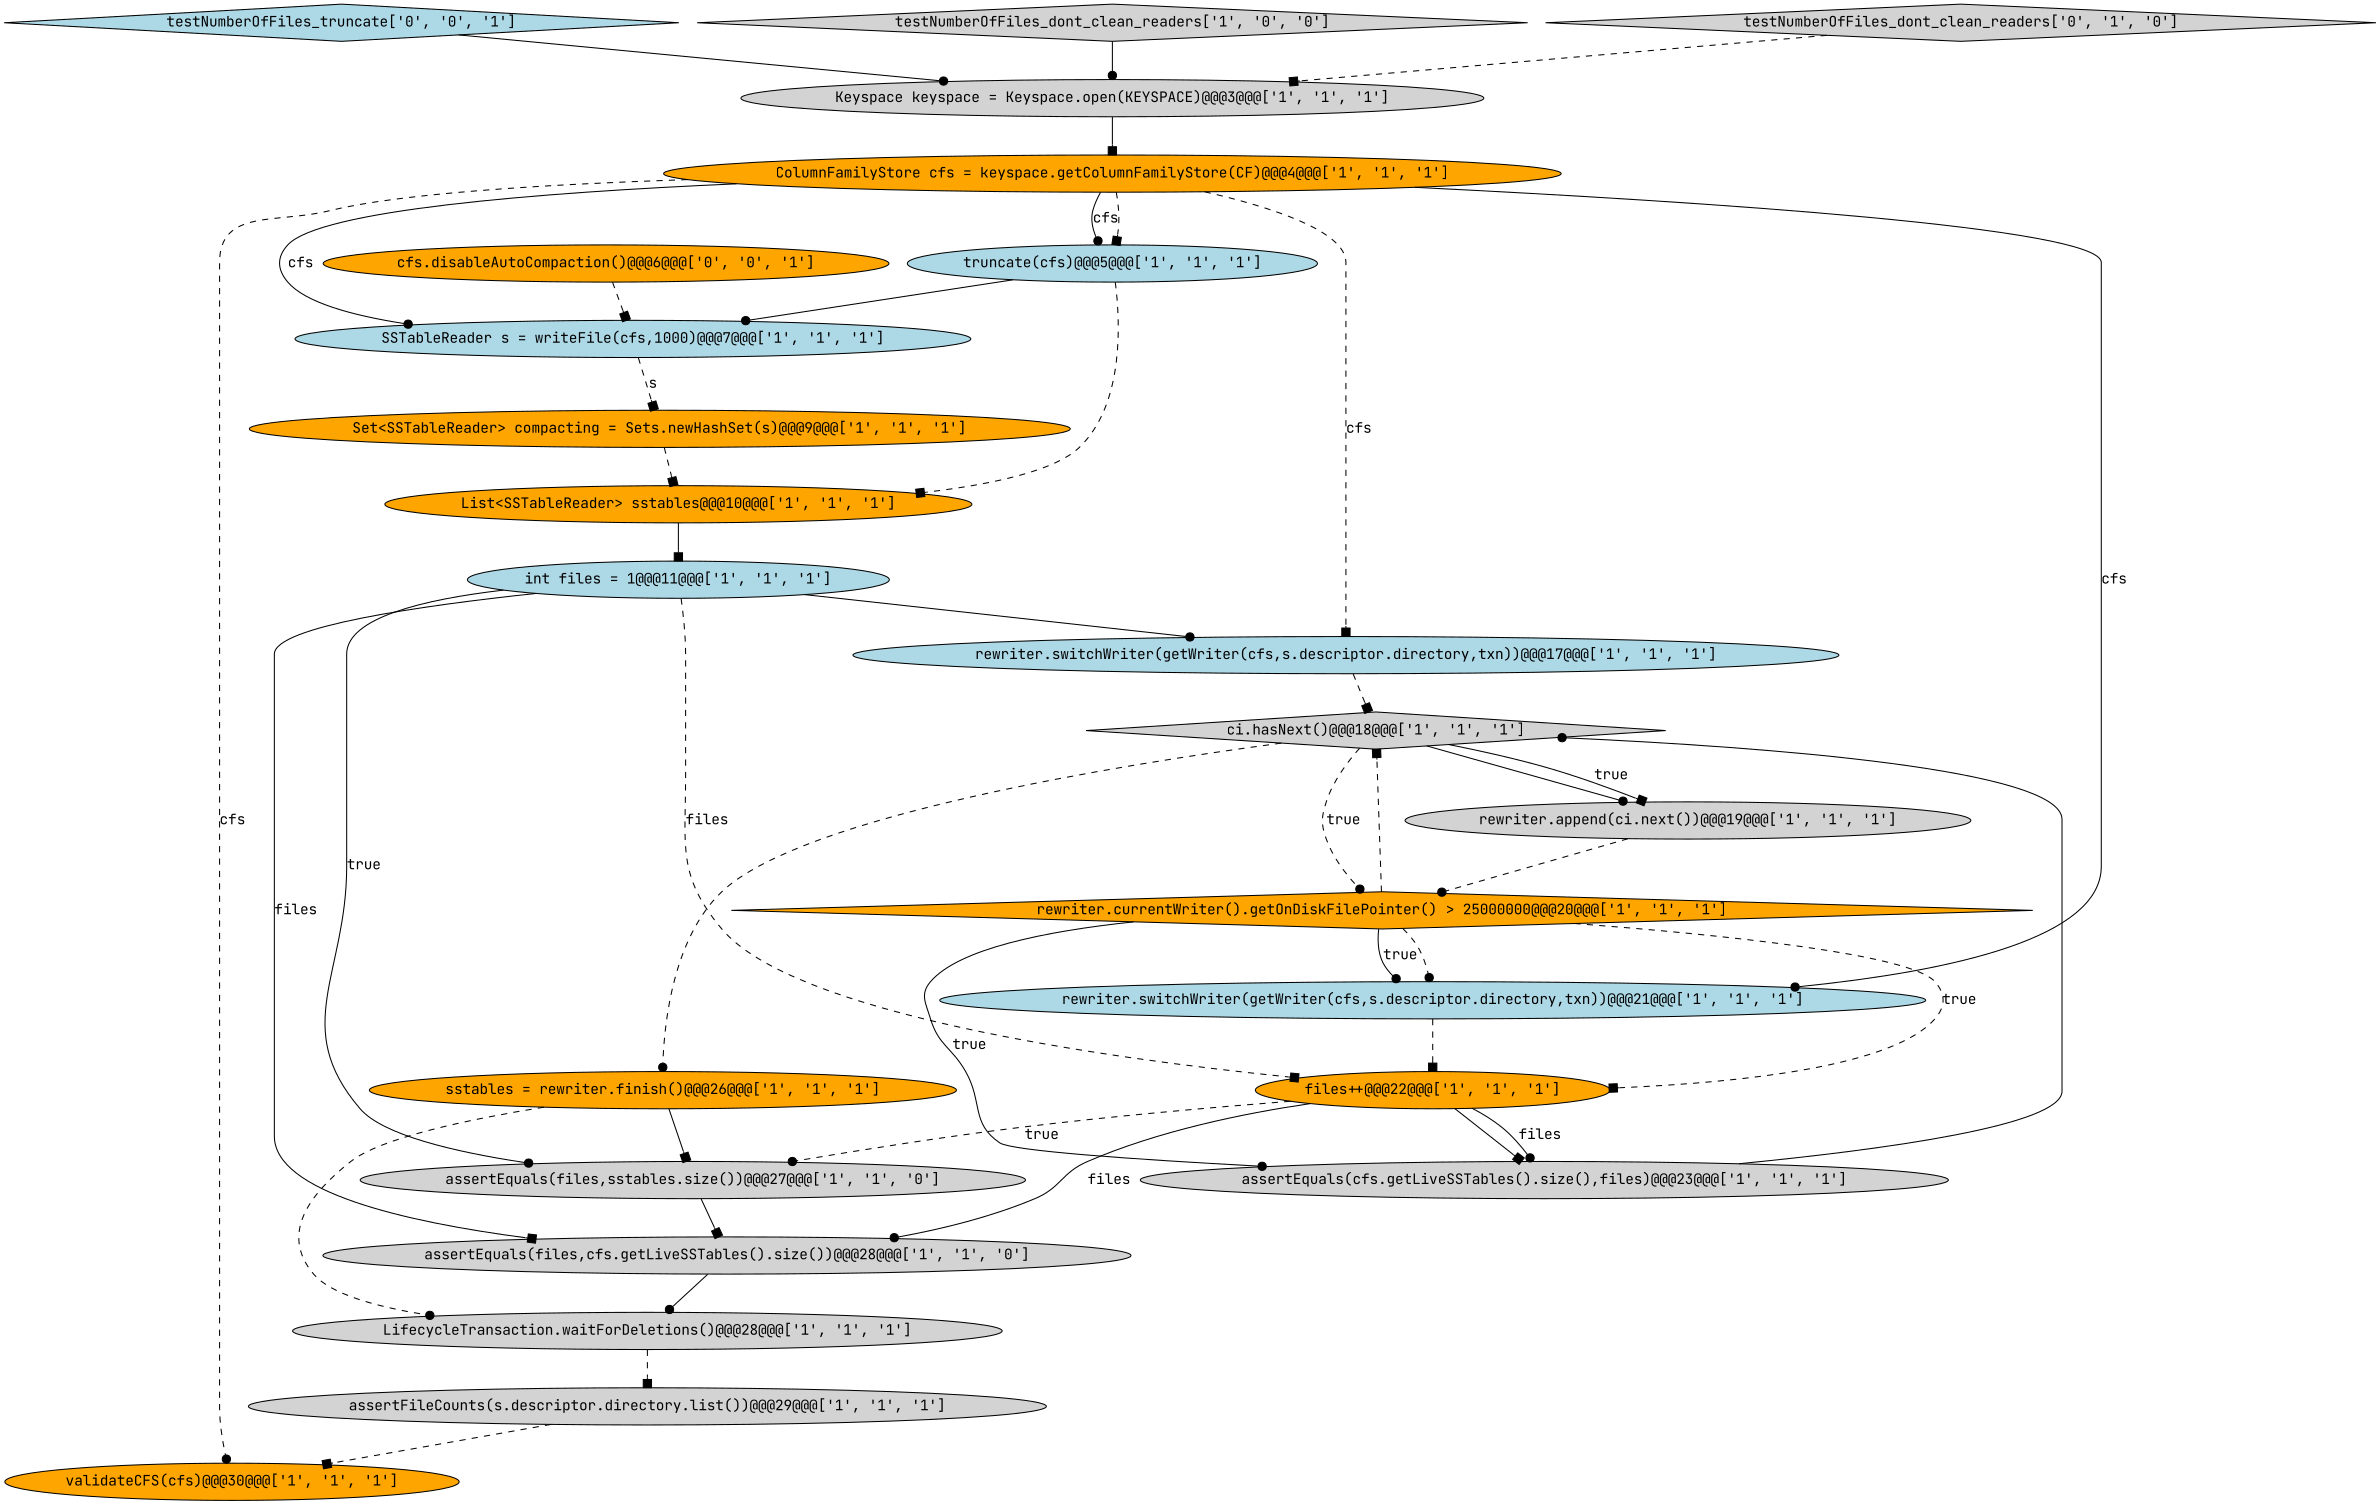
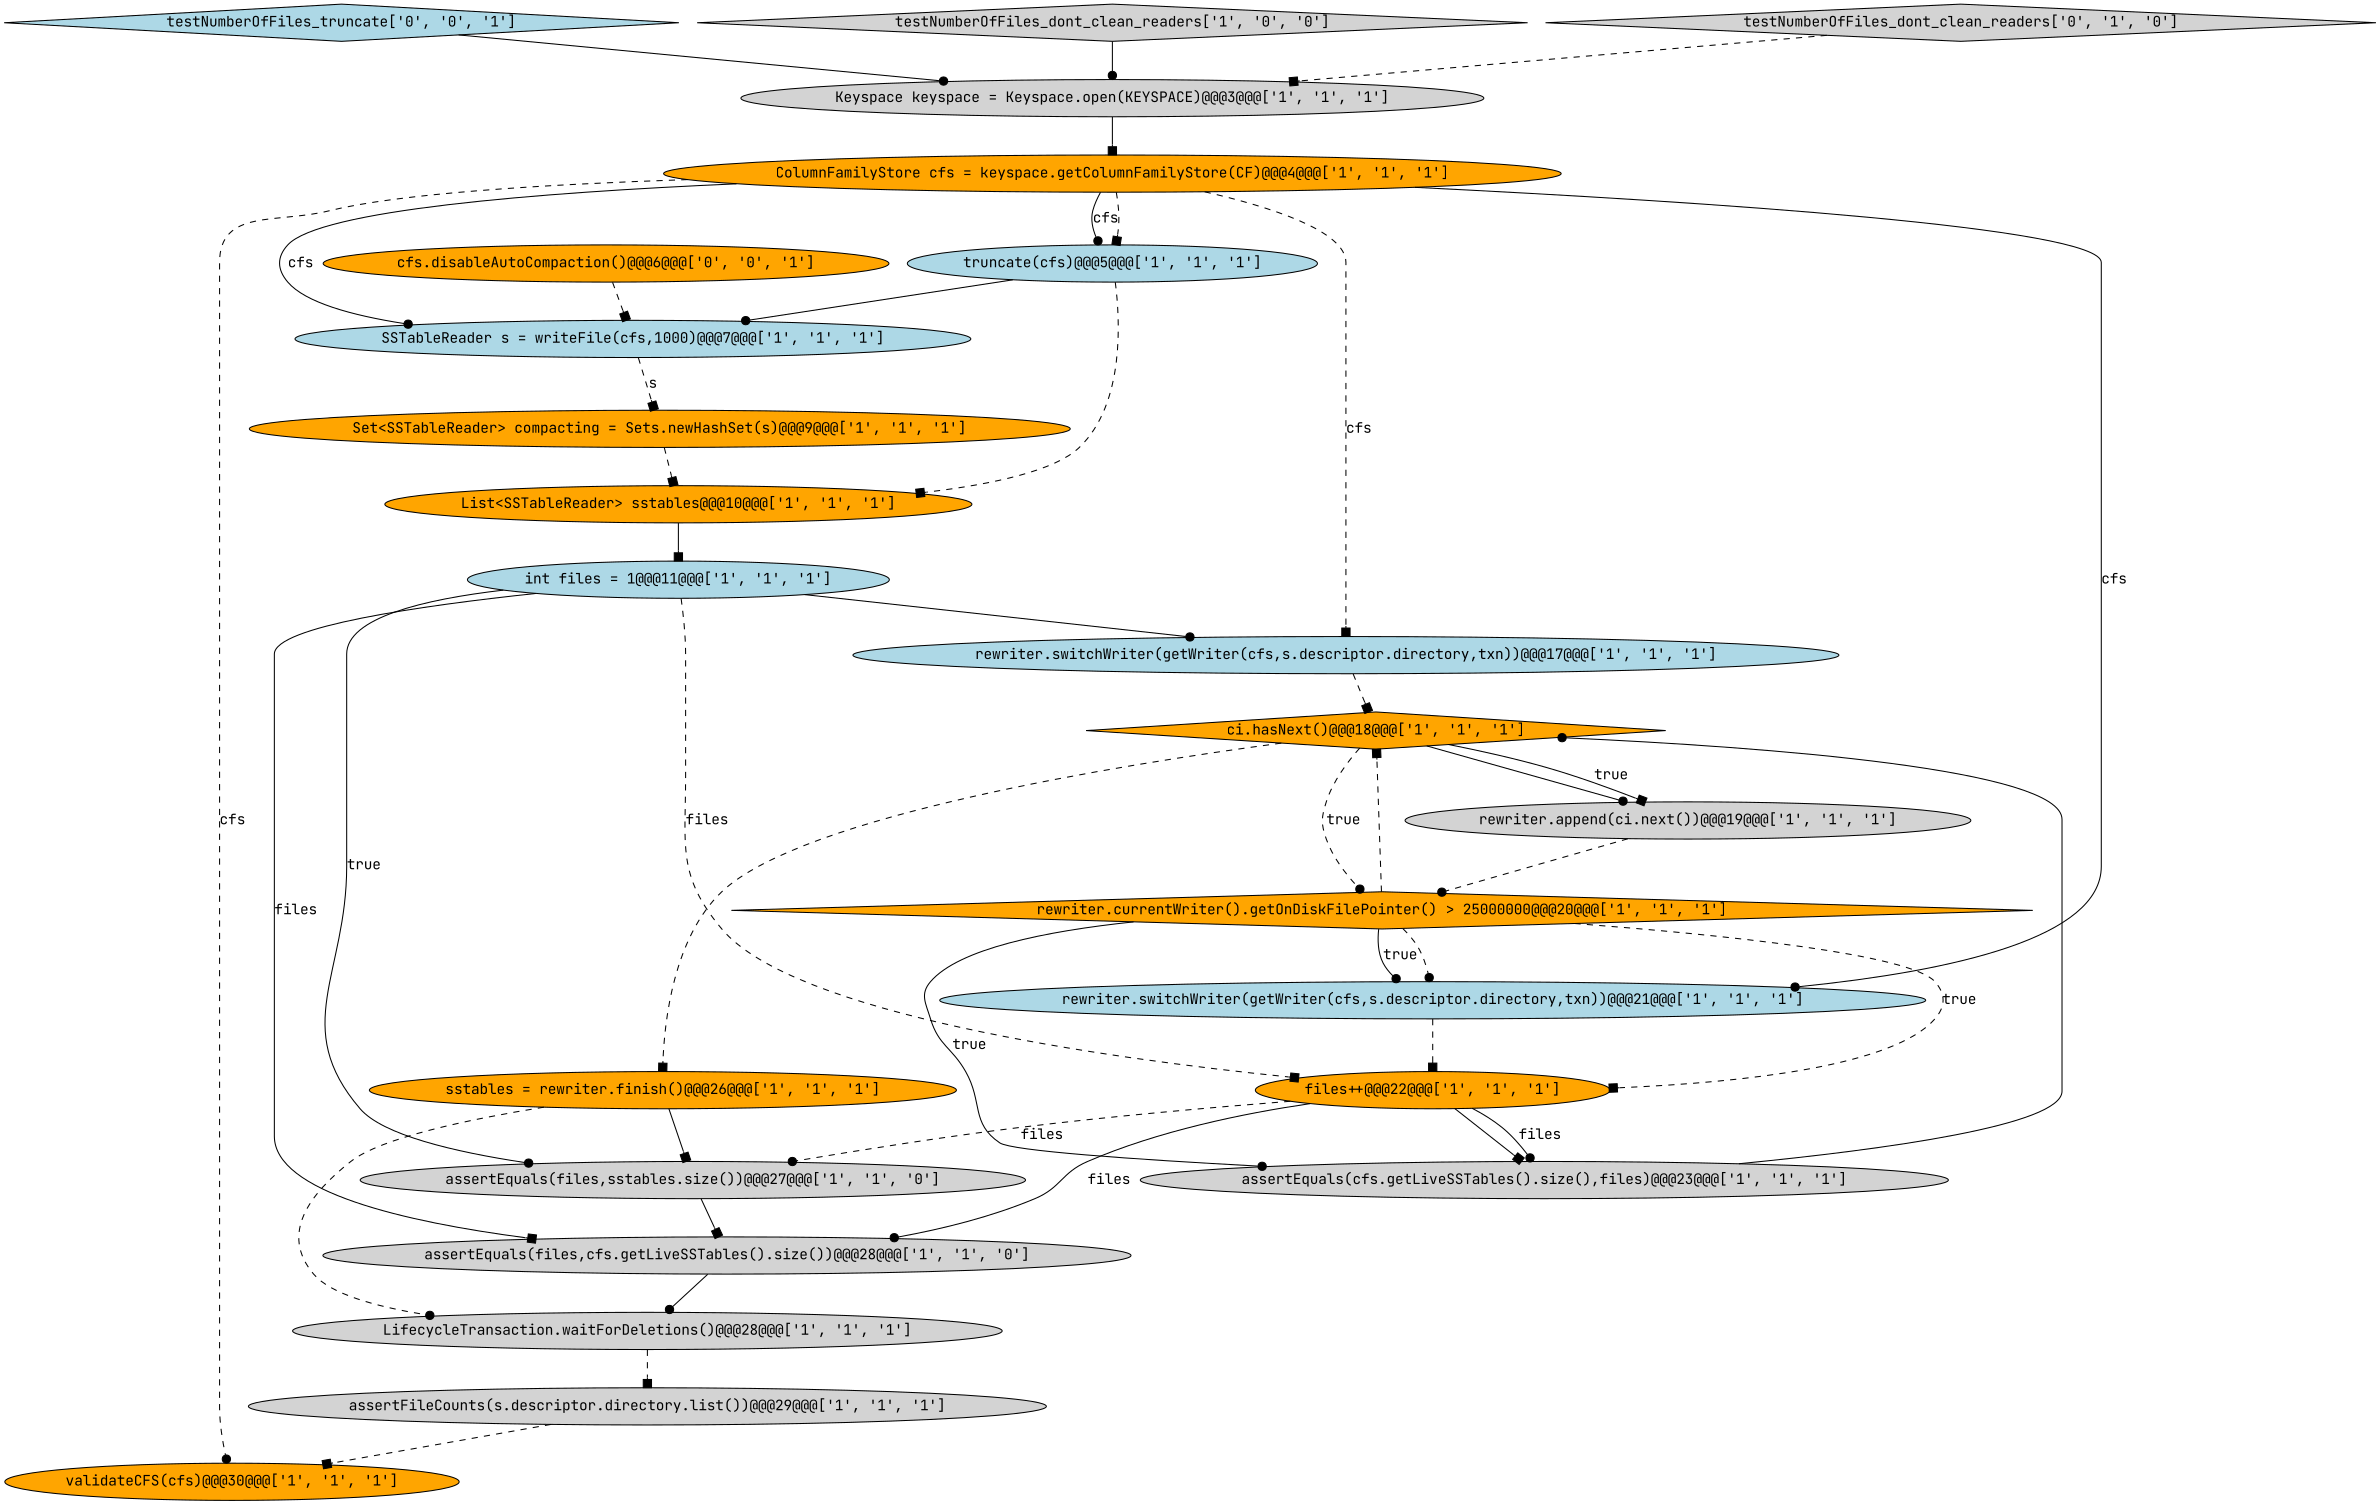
node "ci.hasNext()@@@18@@@['1', '1', '1']": fillcolor lightgrey -> orange
edge "ci.hasNext()@@@18@@@['1', '1', '1']" -> "sstables = rewriter.finish()@@@26@@@['1', '1', '1']": arrowhead dot -> box
edge "files++@@@22@@@['1', '1', '1']" -> "assertEquals(files,sstables.size())@@@27@@@['1', '1', '0']": label "true" -> "files"
